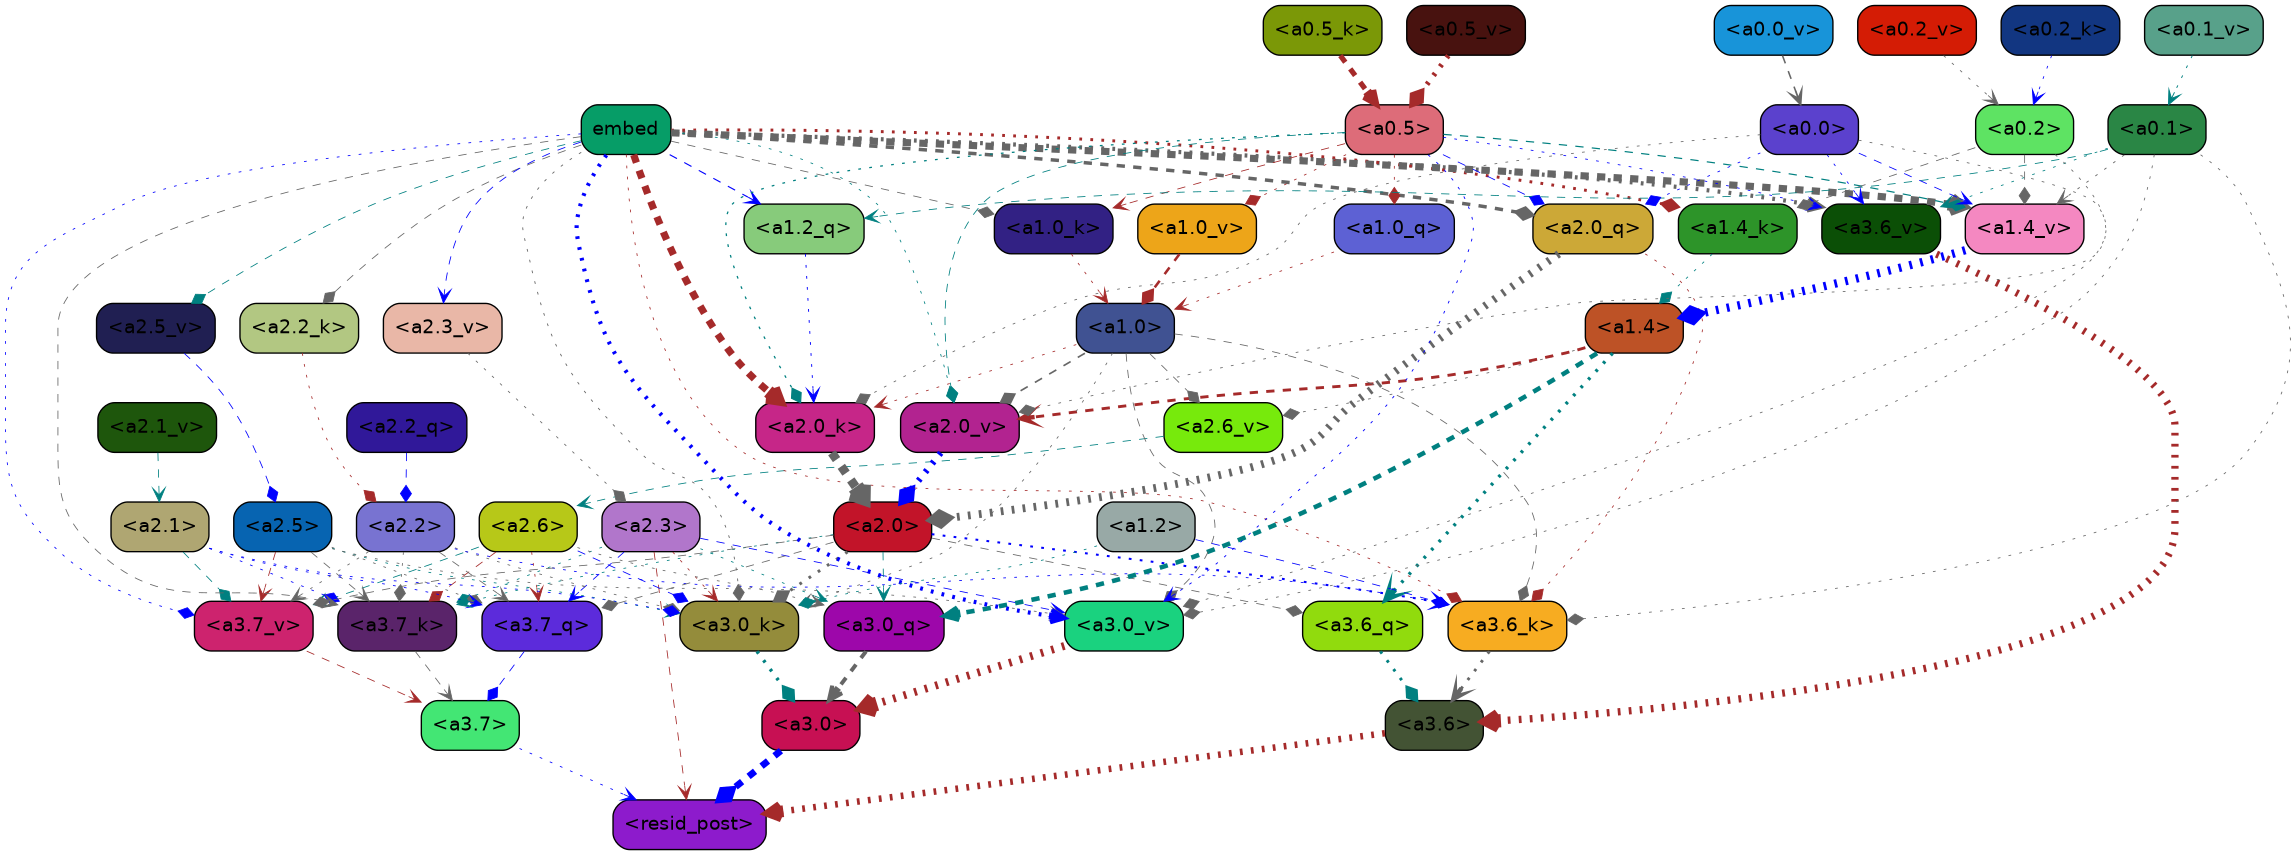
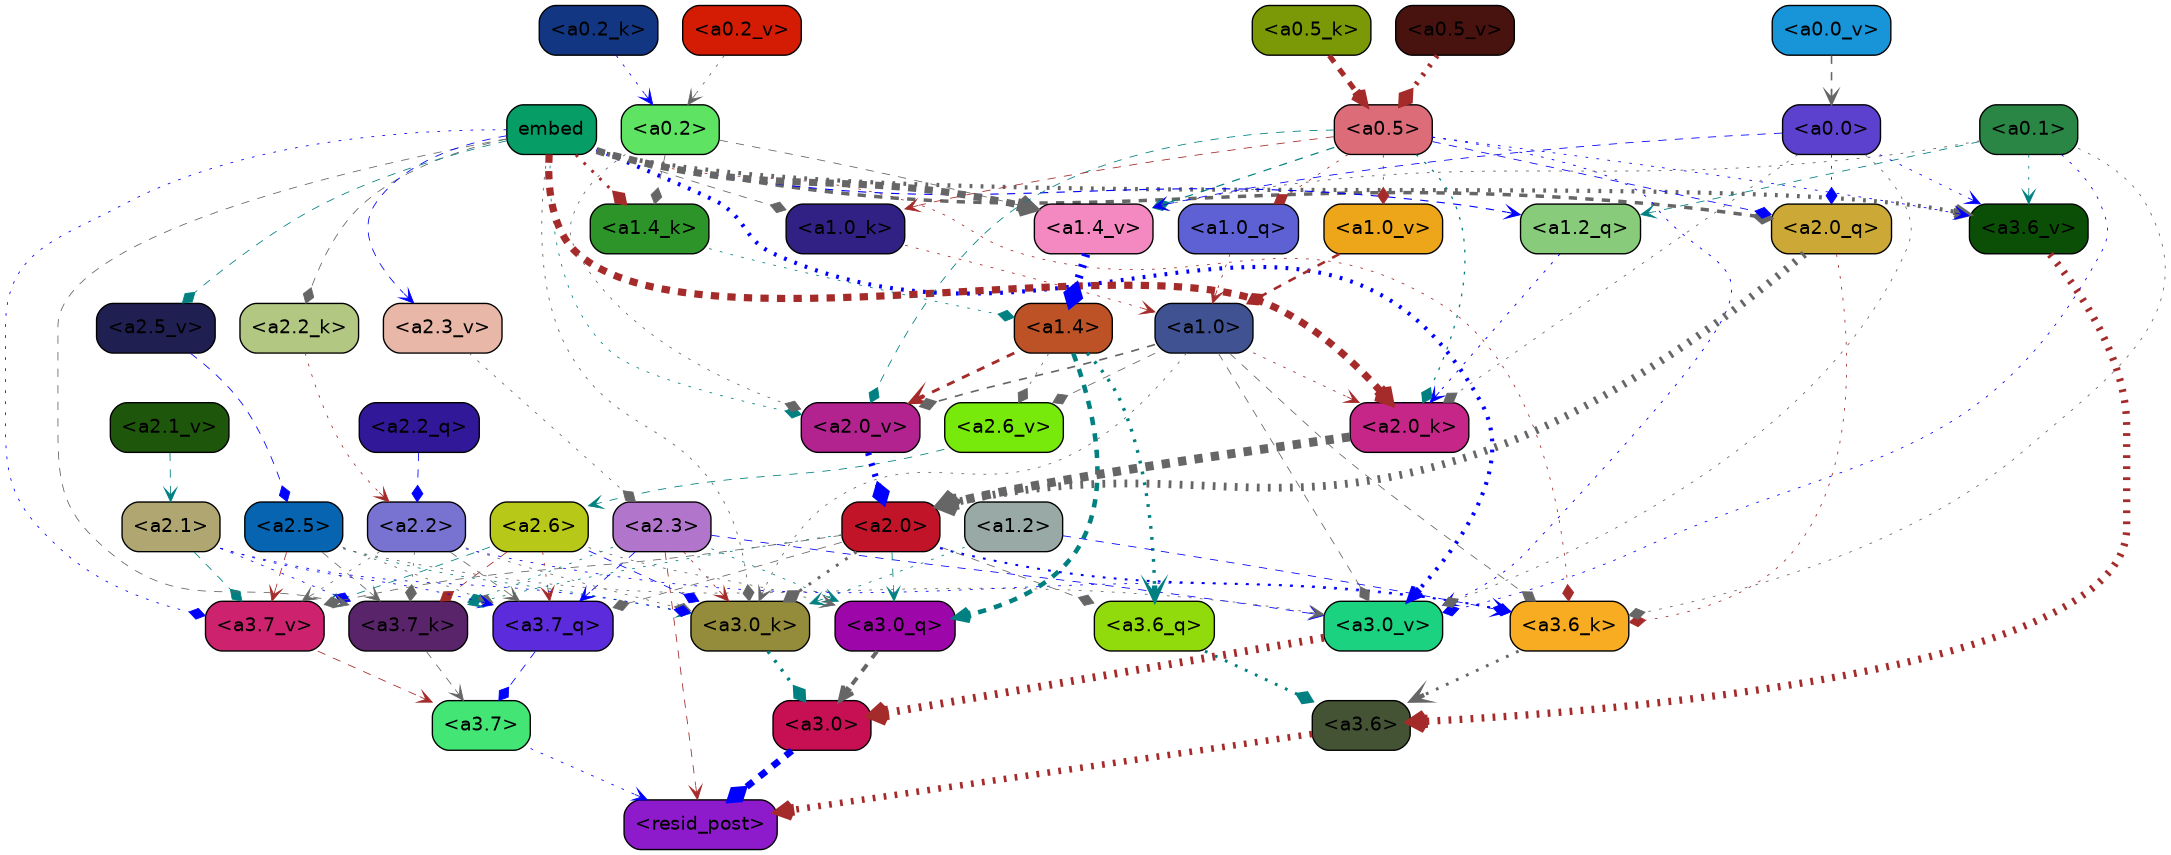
node "<a0.1_v>": removed
edge "<a2.2_k>" -> "<a2.2>": arrowhead diamond -> vee
edge "<a0.1>" -> "<a3.0_v>": color gray40 -> blue
edge "<a1.2>" -> "<a3.0_k>": arrowhead diamond -> vee
